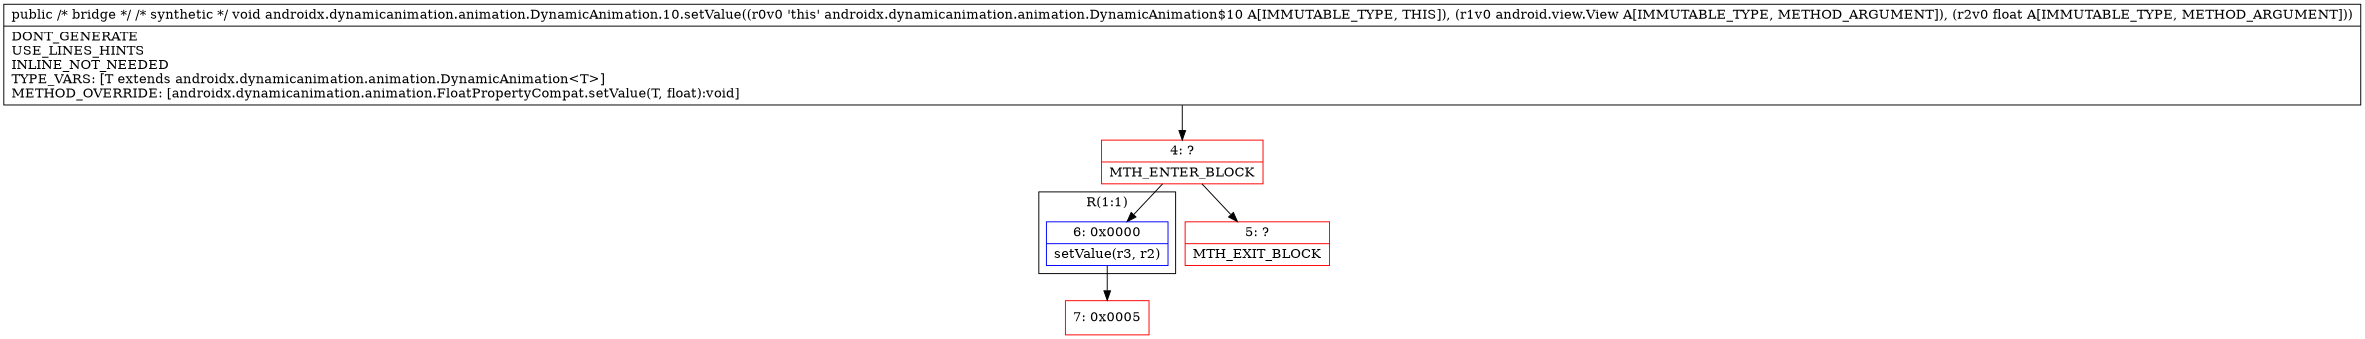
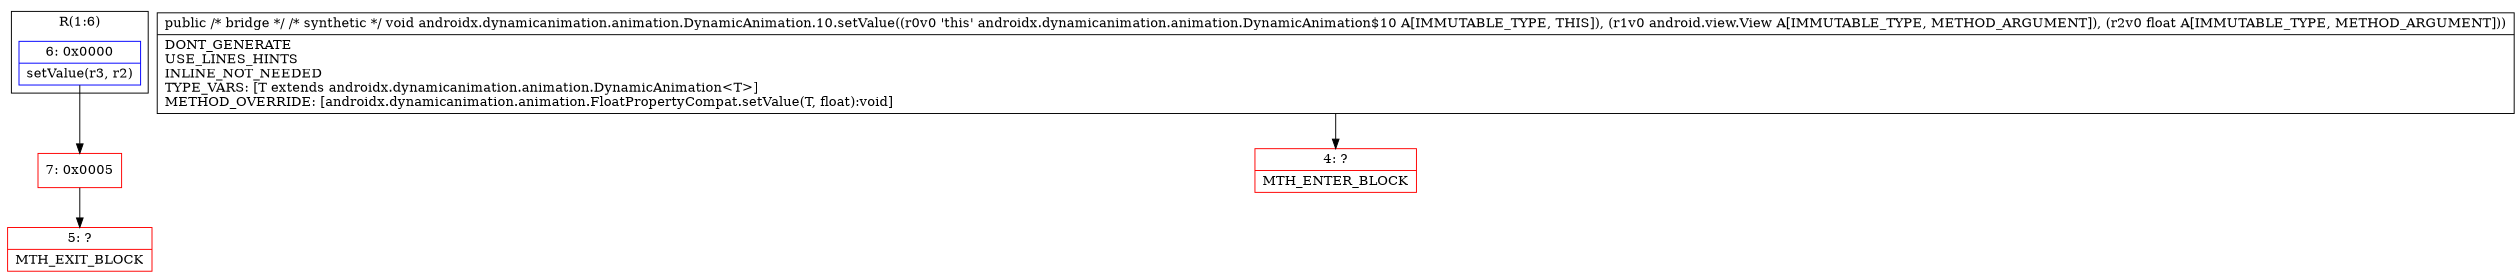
edge "4: ?" -> "6: 0x0000": removed
edge "4: ?" -> "5: ?": now "7: 0x0005" -> "5: ?"
cluster "R(1:1)": label "R(1:1)" -> "R(1:6)"
